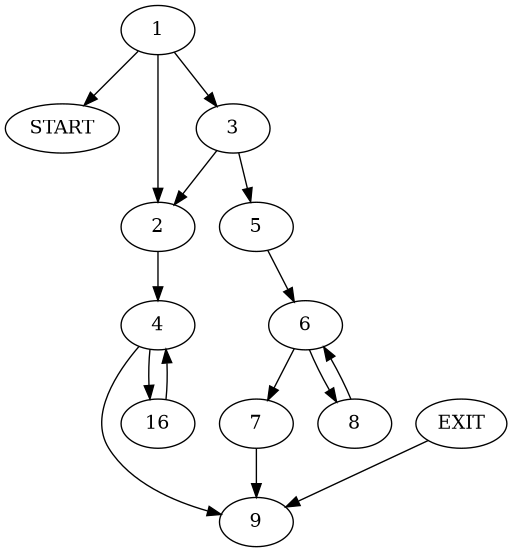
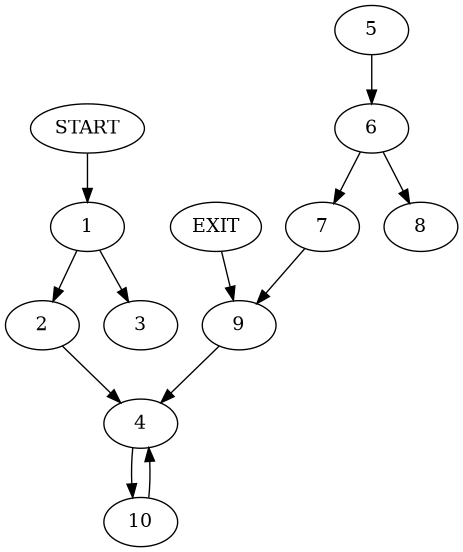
edge "1" -> "START": reversed
edge "3" -> "5": removed
edge "3" -> "2": removed
edge "8" -> "6": removed
node "16": label "16" -> "10"
edge "4" -> "9": reversed
